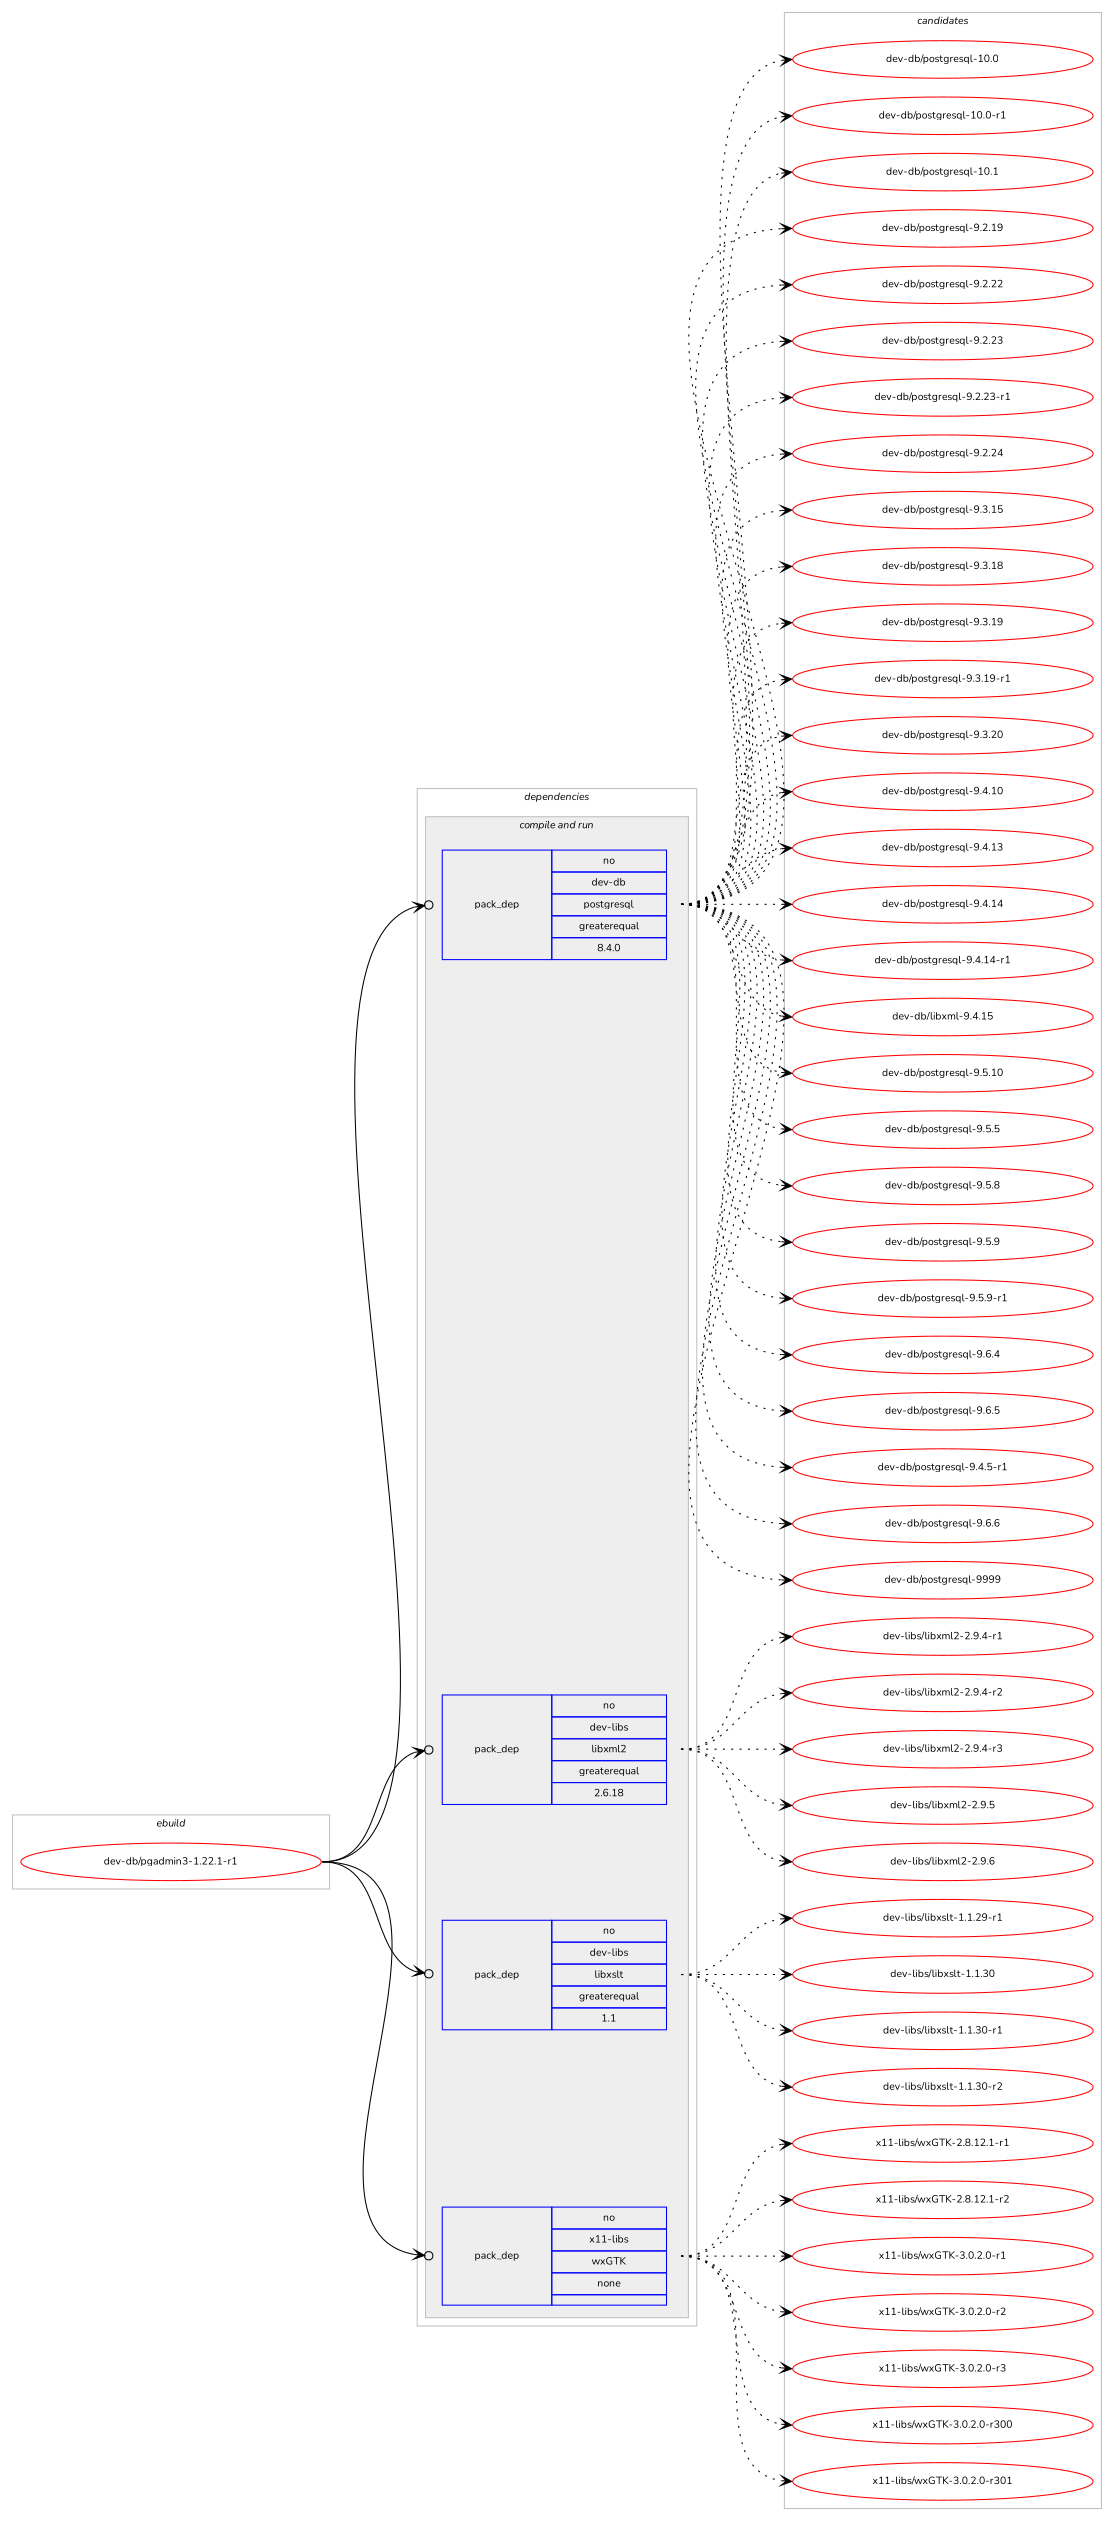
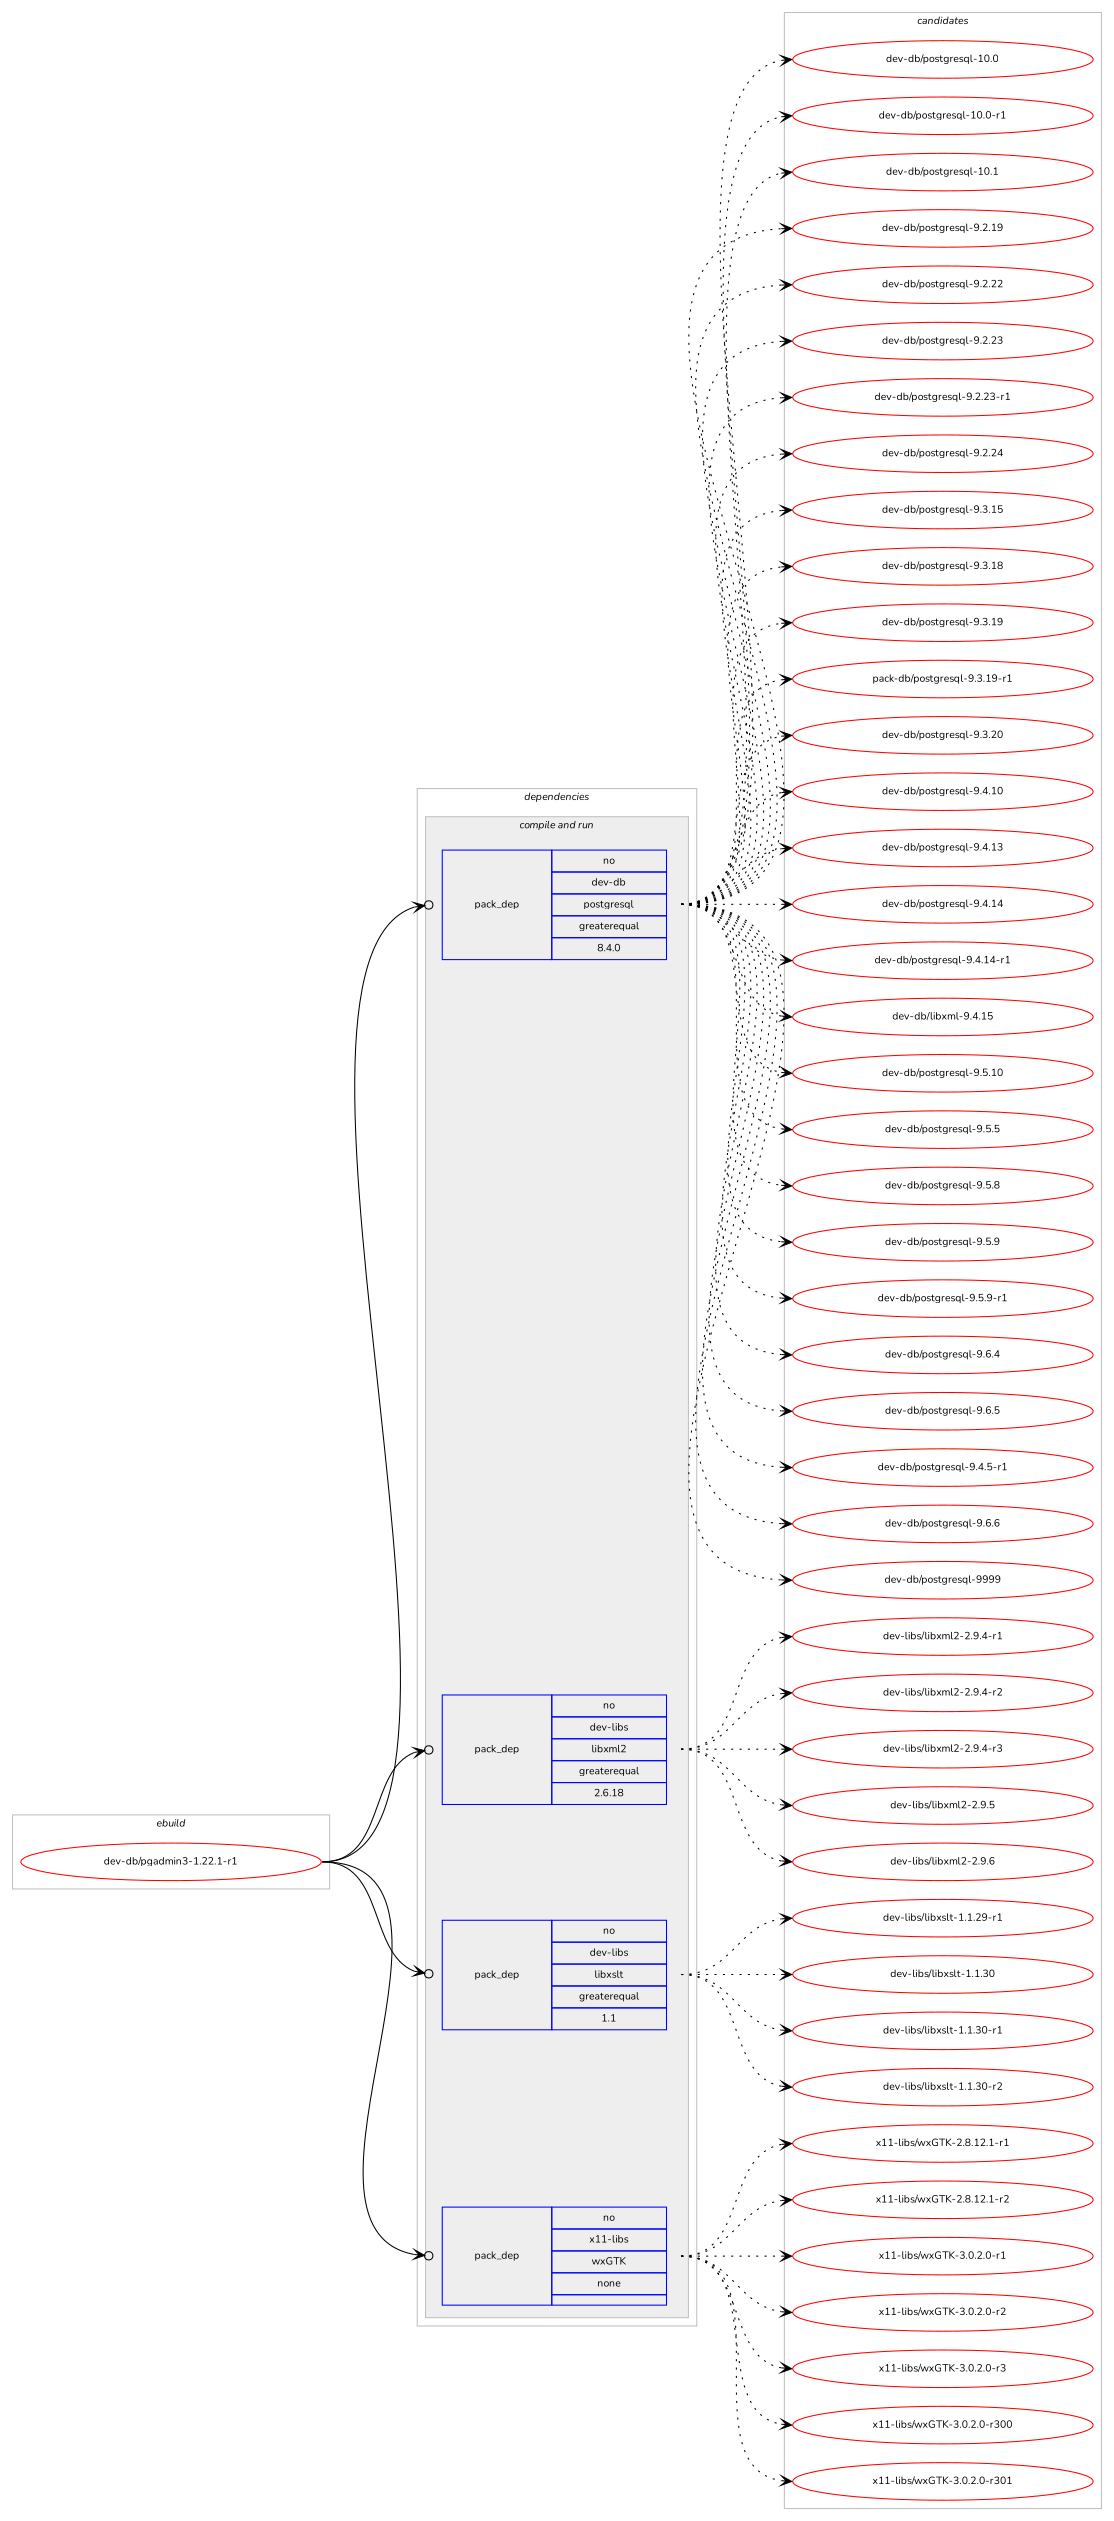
node "dev-db/postgresql-9.3.19-r1": label "dev-db/postgresql-9.3.19-r1" -> "pack-db/postgresql-9.3.19-r1"
